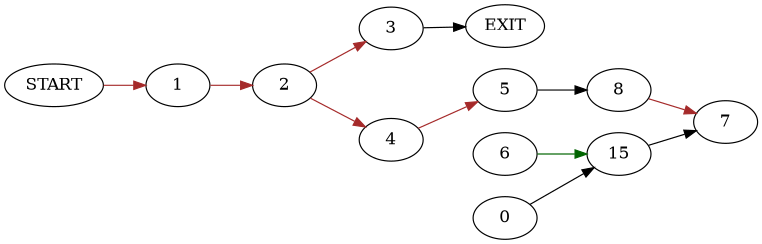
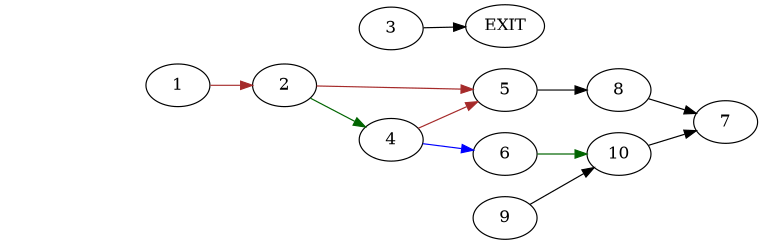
edge "2" -> "3": now "2" -> "5"
node "START": removed
edge "8" -> "7": color brown -> black
edge "2" -> "4": color brown -> darkgreen
edge "4" -> "6": added
node "15": label "15" -> "10"
node "0": label "0" -> "9"
